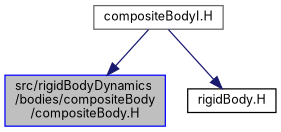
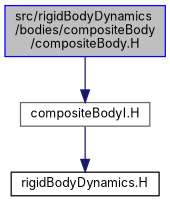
edge "compositeBodyI.H" -> "src/rigidBodyDynamics /bodies/compositeBody /compositeBody.H": reversed
node "rigidBody.H": label "rigidBody.H" -> "rigidBodyDynamics.H"
